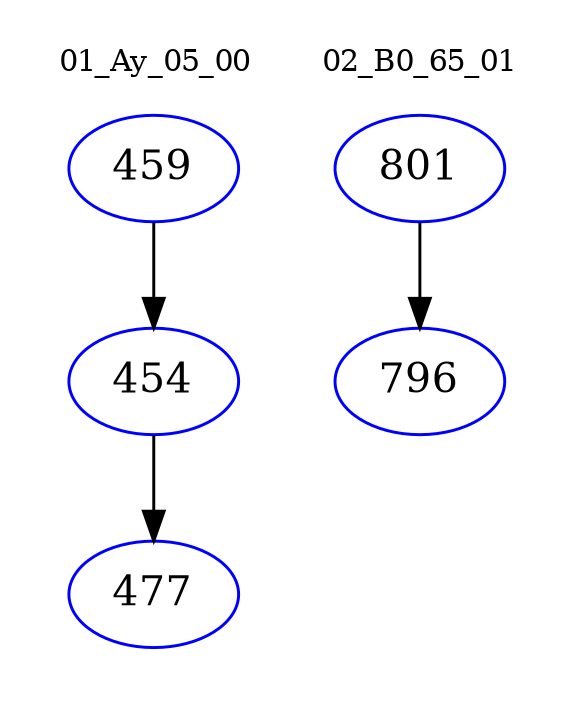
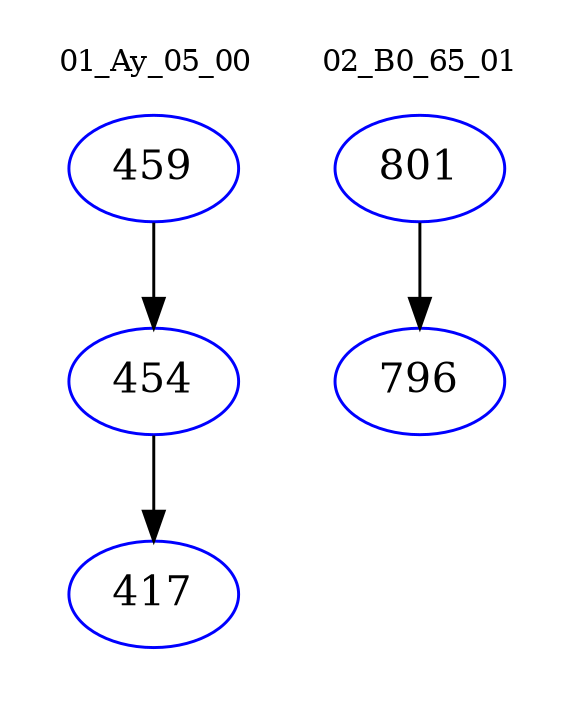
node "477": label "477" -> "417"
